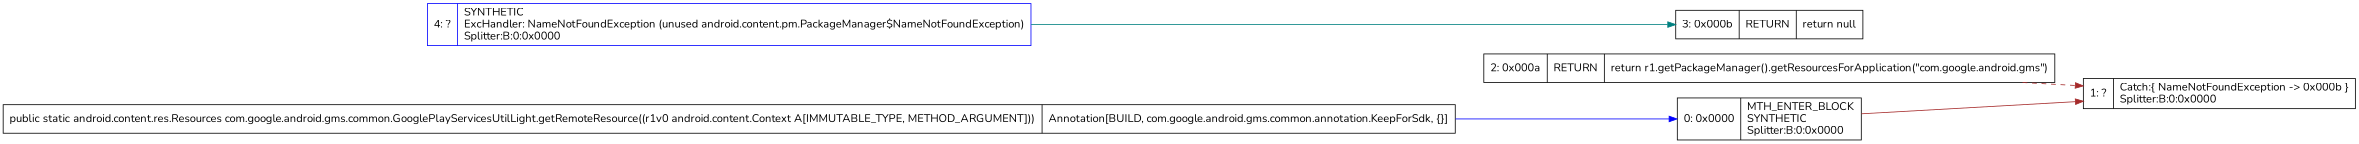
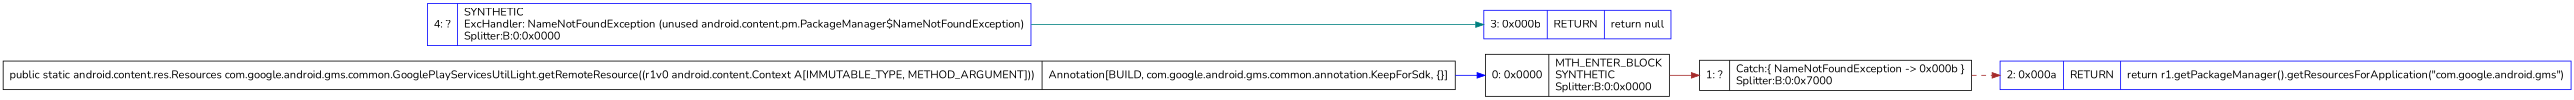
node "3: 0x000b": color black -> blue
node "2: 0x000a": color black -> blue
edge "2: 0x000a" -> "1: ?": reversed
node "1: ?": text "Splitter:B:0:0x0000" -> "Splitter:B:0:0x7000"
